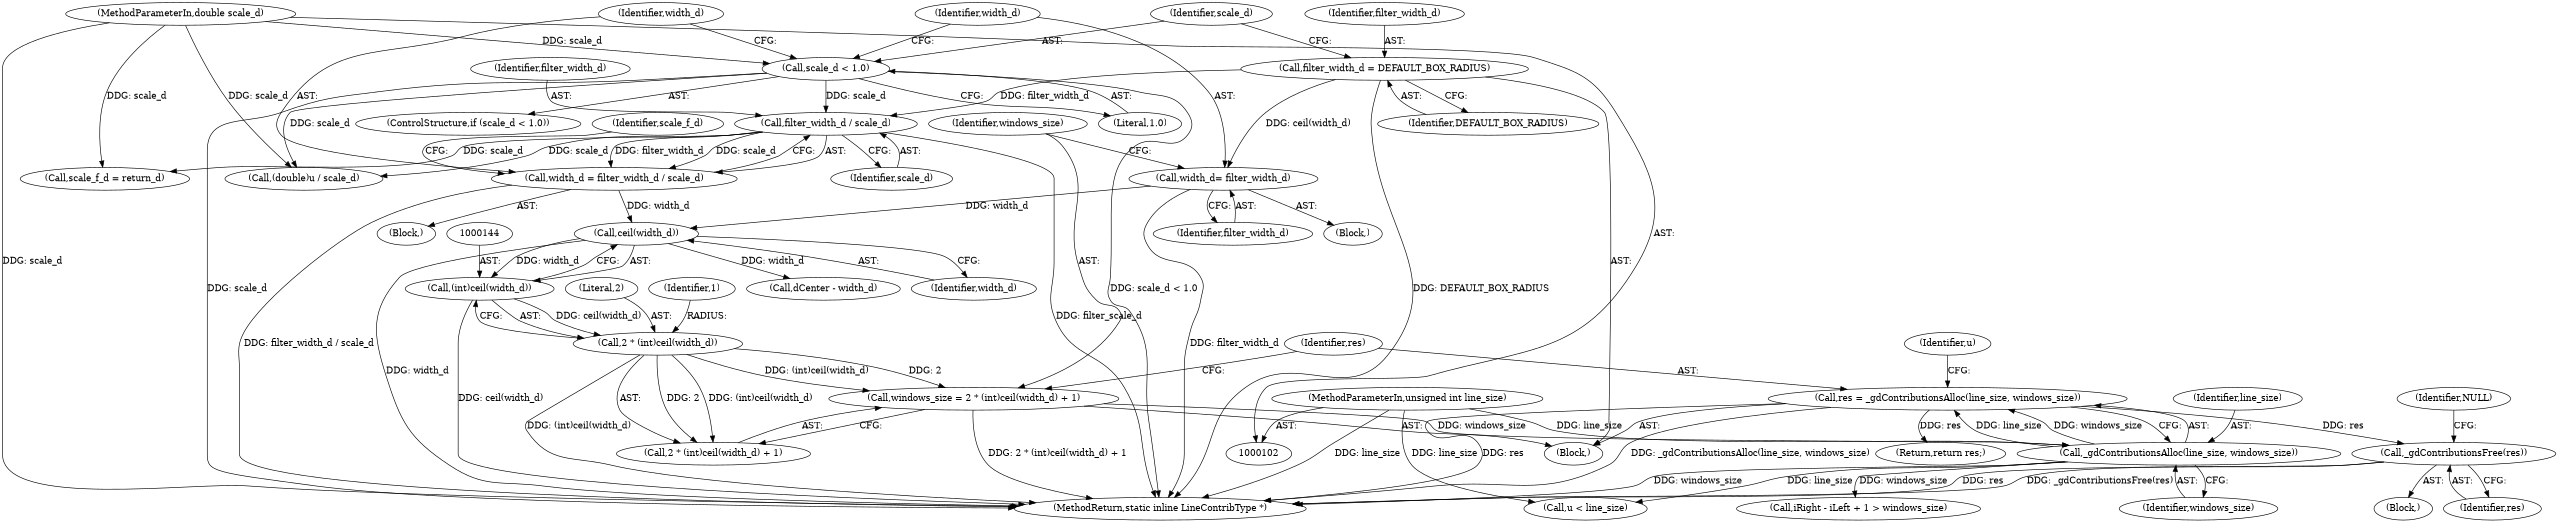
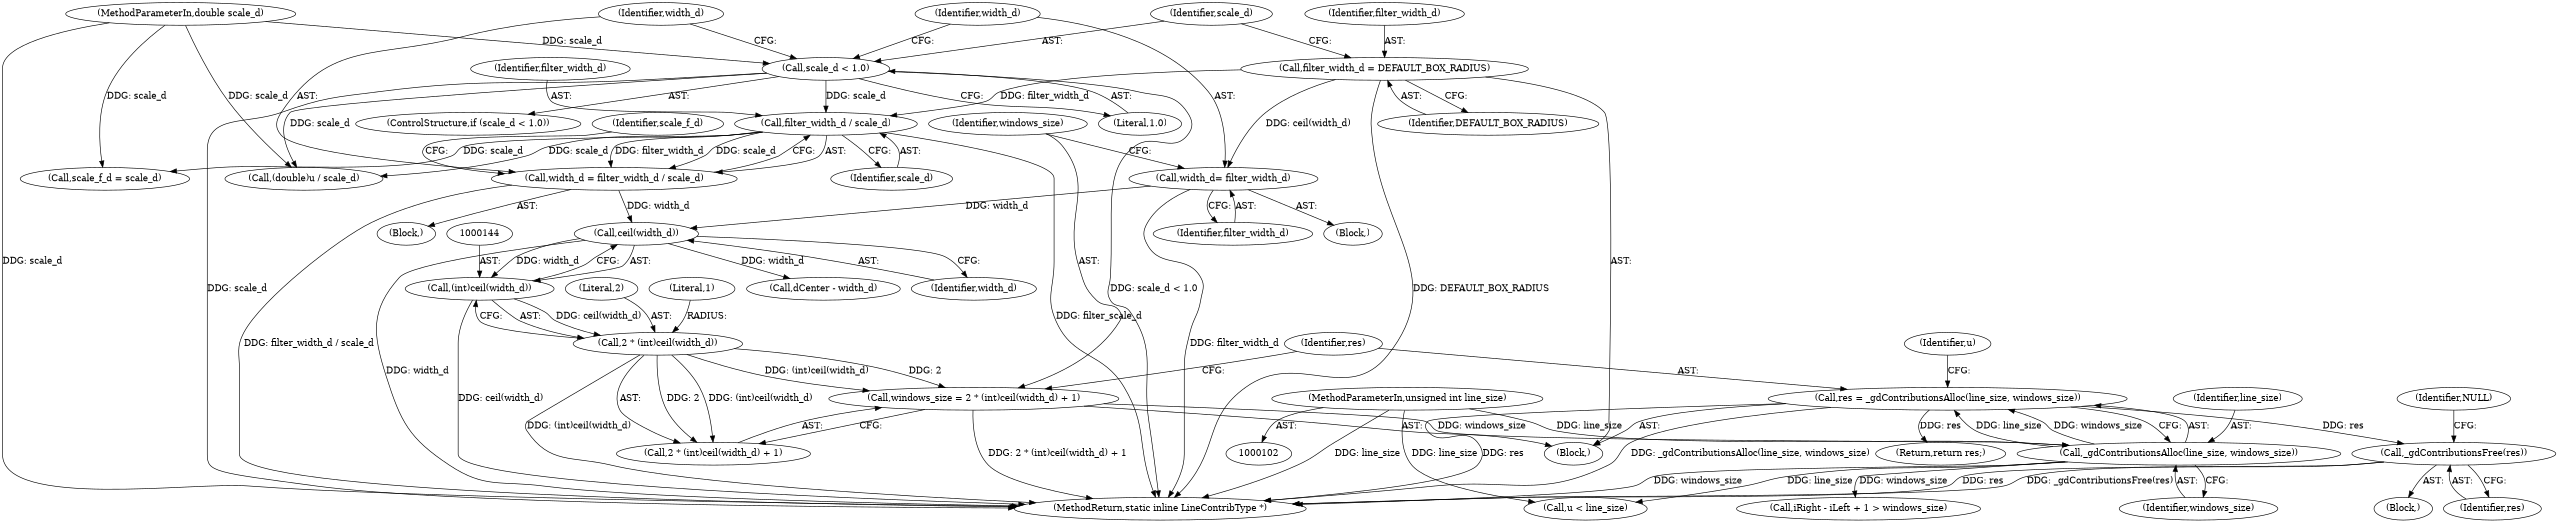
edge "(MethodParameterIn,double scale_d)" -> "1000102": removed, label "AST:"
node "(Call,scale_f_d = return_d)": label "(Call,scale_f_d = return_d)" -> "(Call,scale_f_d = scale_d)"
node "(Identifier,1)": label "(Identifier,1)" -> "(Literal,1)"
